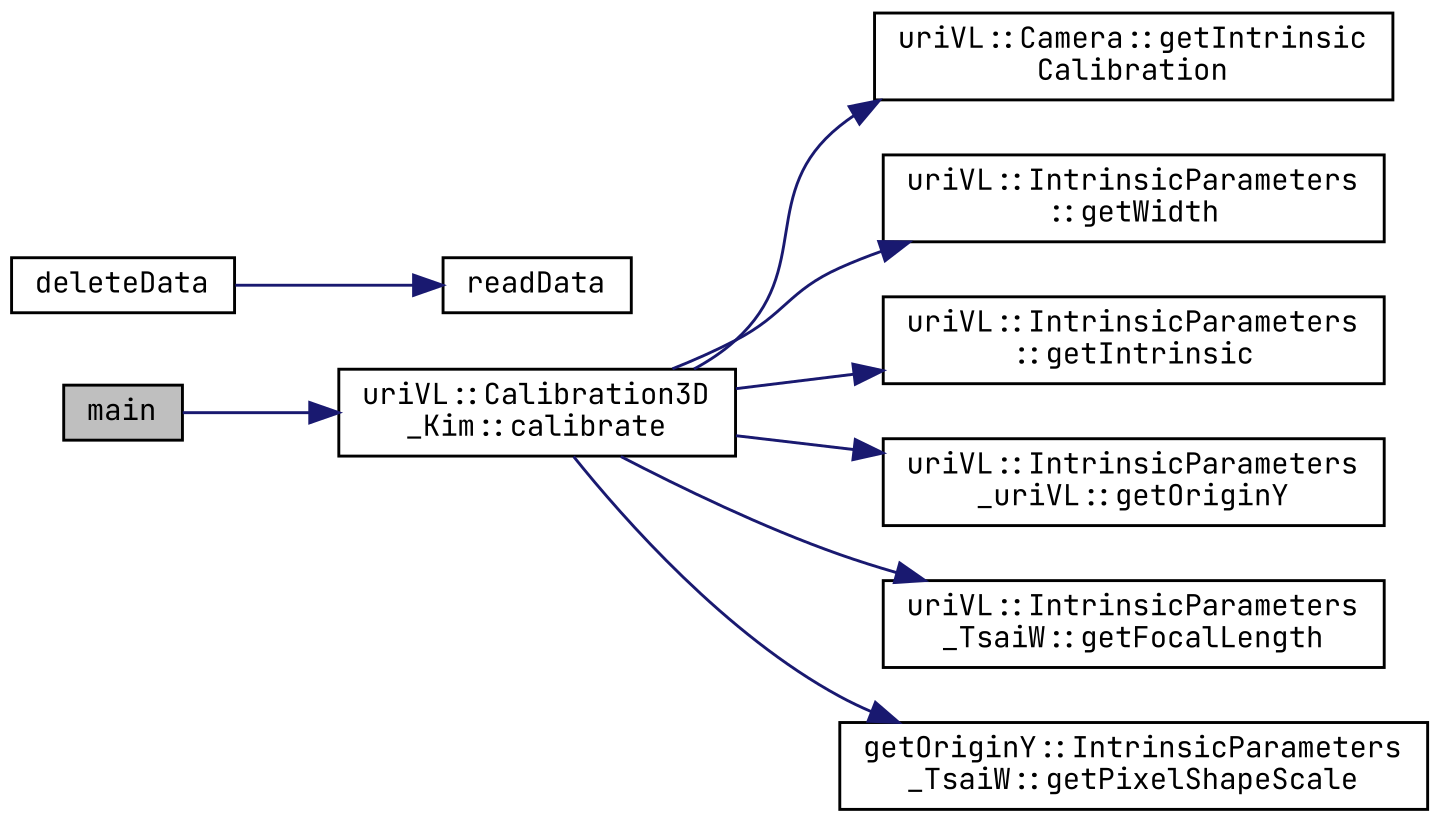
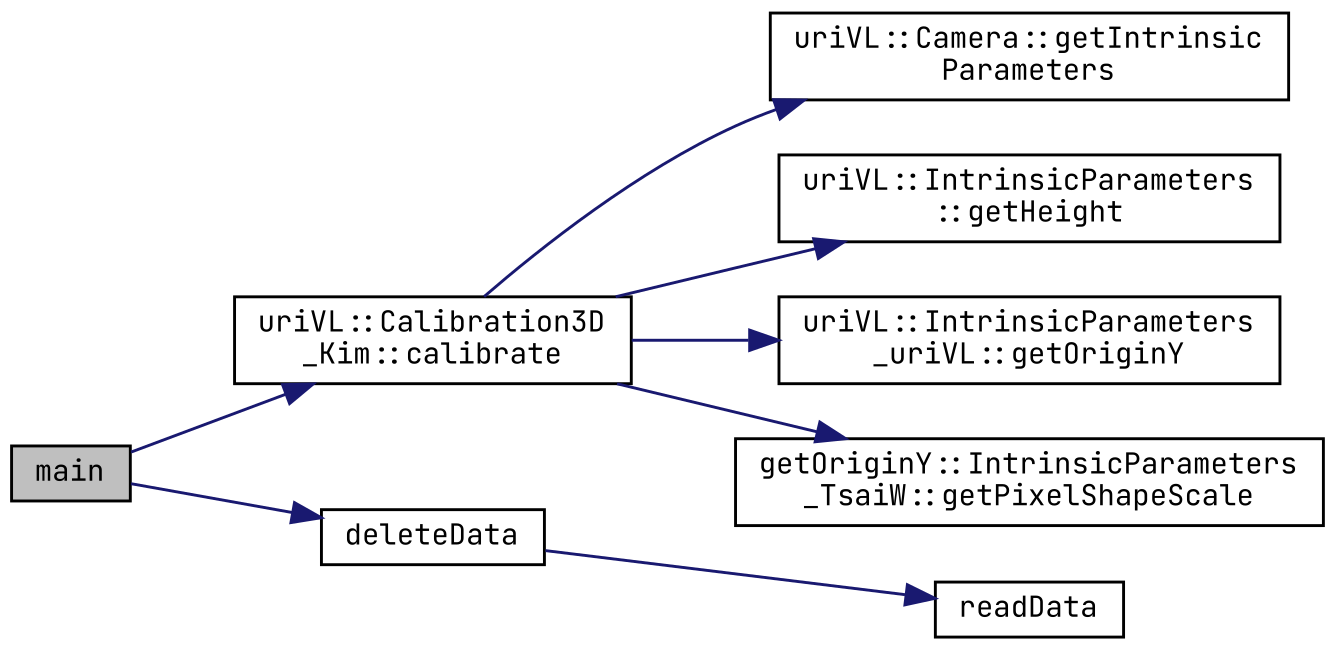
node "uriVL::Camera::getIntrinsic Calibration": label "uriVL::Camera::getIntrinsic Calibration" -> "uriVL::Camera::getIntrinsic Parameters"
node "uriVL::IntrinsicParameters ::getWidth": removed
node "uriVL::IntrinsicParameters ::getIntrinsic": label "uriVL::IntrinsicParameters ::getIntrinsic" -> "uriVL::IntrinsicParameters ::getHeight"
edge "main" -> "deleteData": added
node "uriVL::IntrinsicParameters _TsaiW::getFocalLength": removed
